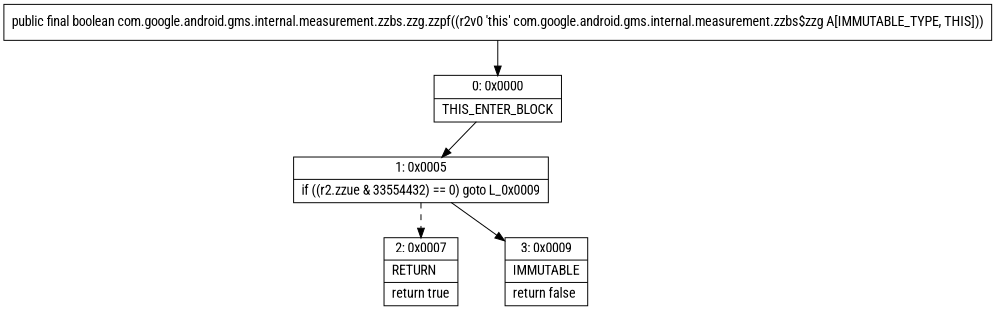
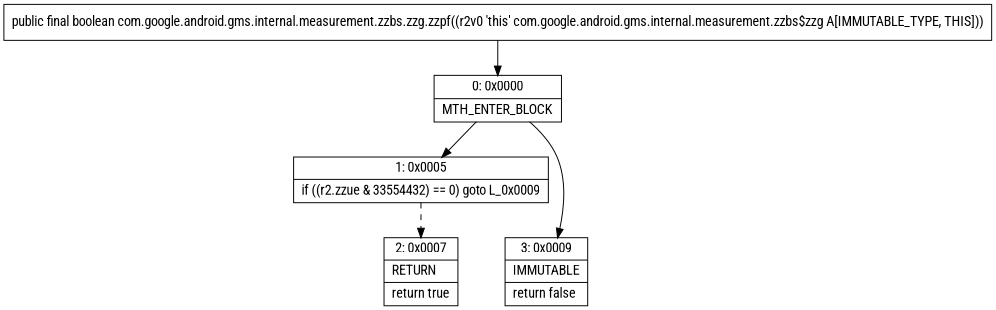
node "0: 0x0000": text "THIS_ENTER_BLOCK" -> "MTH_ENTER_BLOCK"
edge "1: 0x0005" -> "3: 0x0009": now "0: 0x0000" -> "3: 0x0009"
